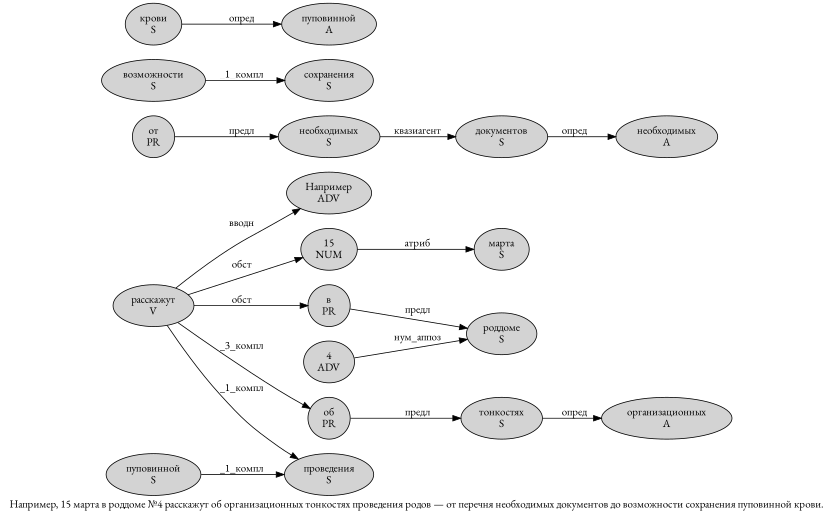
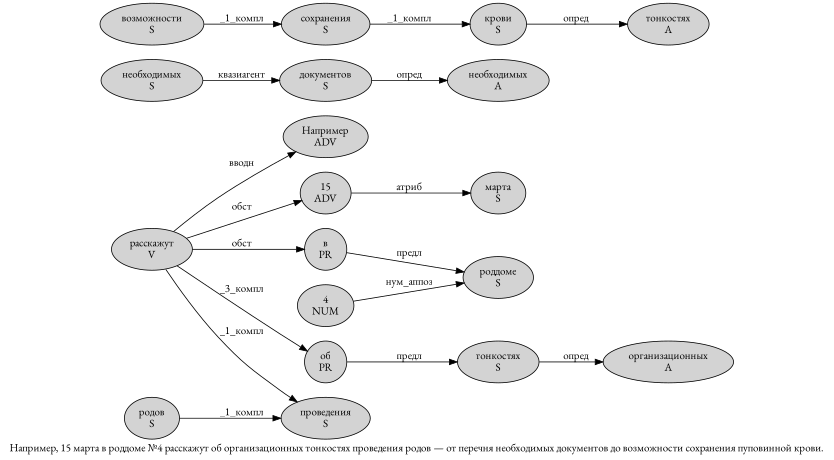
node "пуповинной A": label "пуповинной A" -> "тонкостях A"
edge "сохранения S" -> "крови S": added, label "_1_компл"
node "от PR": removed
node "15 NUM": label "15 NUM" -> "15 ADV"
node "4 ADV": label "4 ADV" -> "4 NUM"
node "пуповинной S": label "пуповинной S" -> "родов S"
